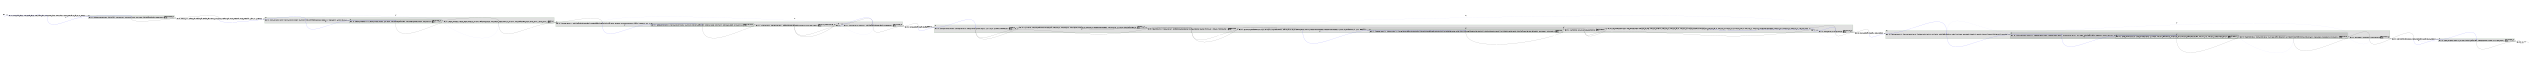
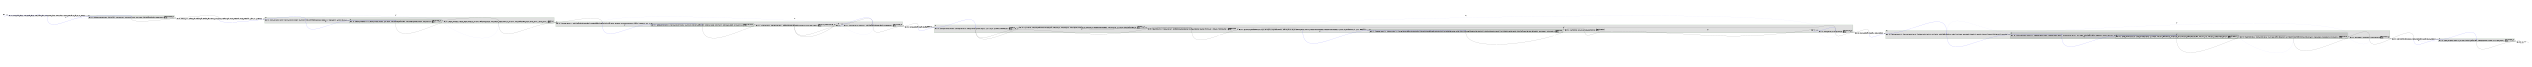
node "FREQ:6": removed
